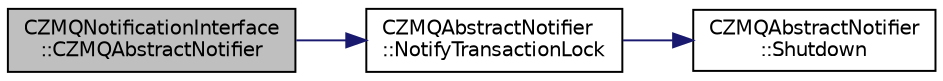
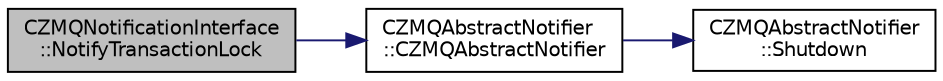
node "CZMQNotificationInterface ::CZMQAbstractNotifier": label "CZMQNotificationInterface ::CZMQAbstractNotifier" -> "CZMQNotificationInterface ::NotifyTransactionLock"
node "CZMQAbstractNotifier ::NotifyTransactionLock": label "CZMQAbstractNotifier ::NotifyTransactionLock" -> "CZMQAbstractNotifier ::CZMQAbstractNotifier"
